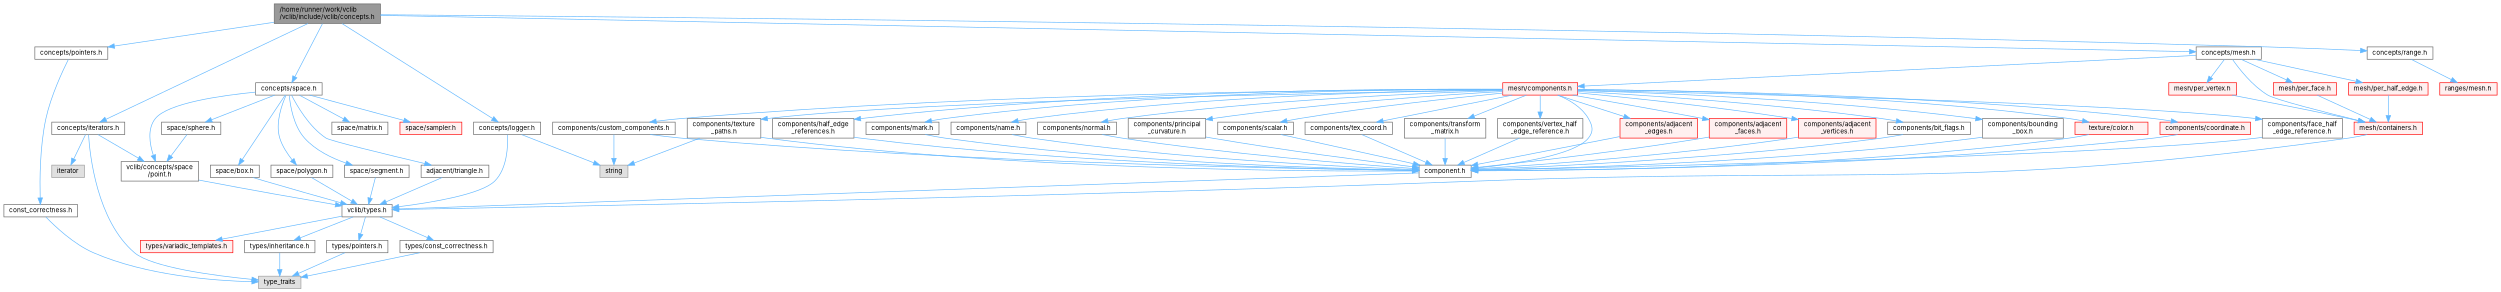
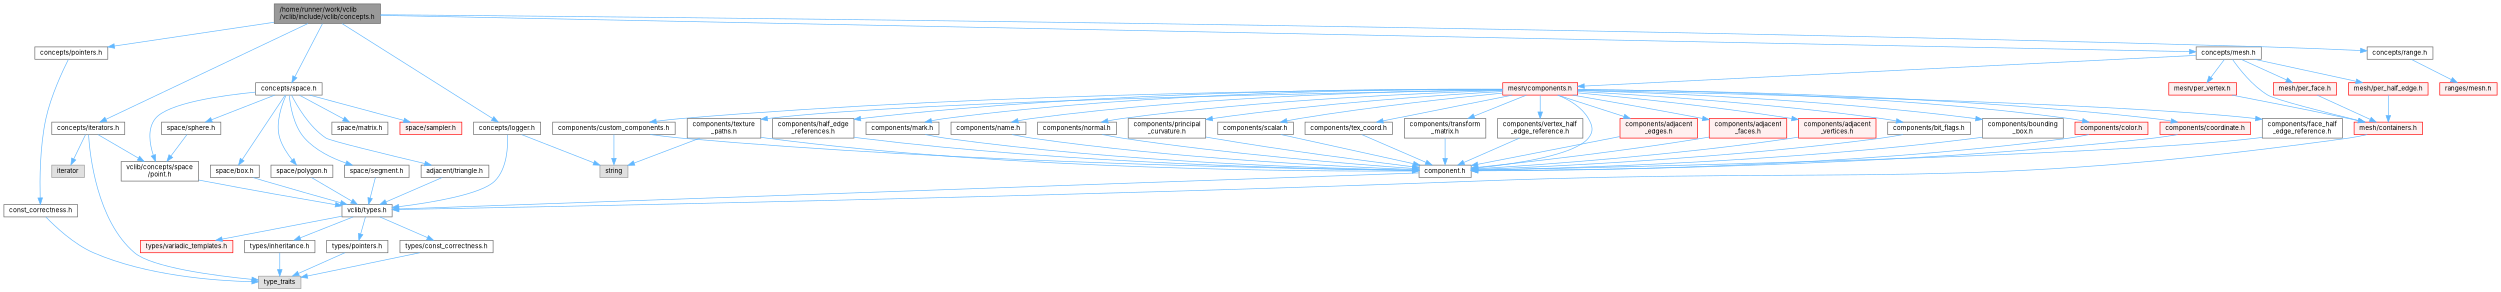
node "texture/color.h": label "texture/color.h" -> "components/color.h"
